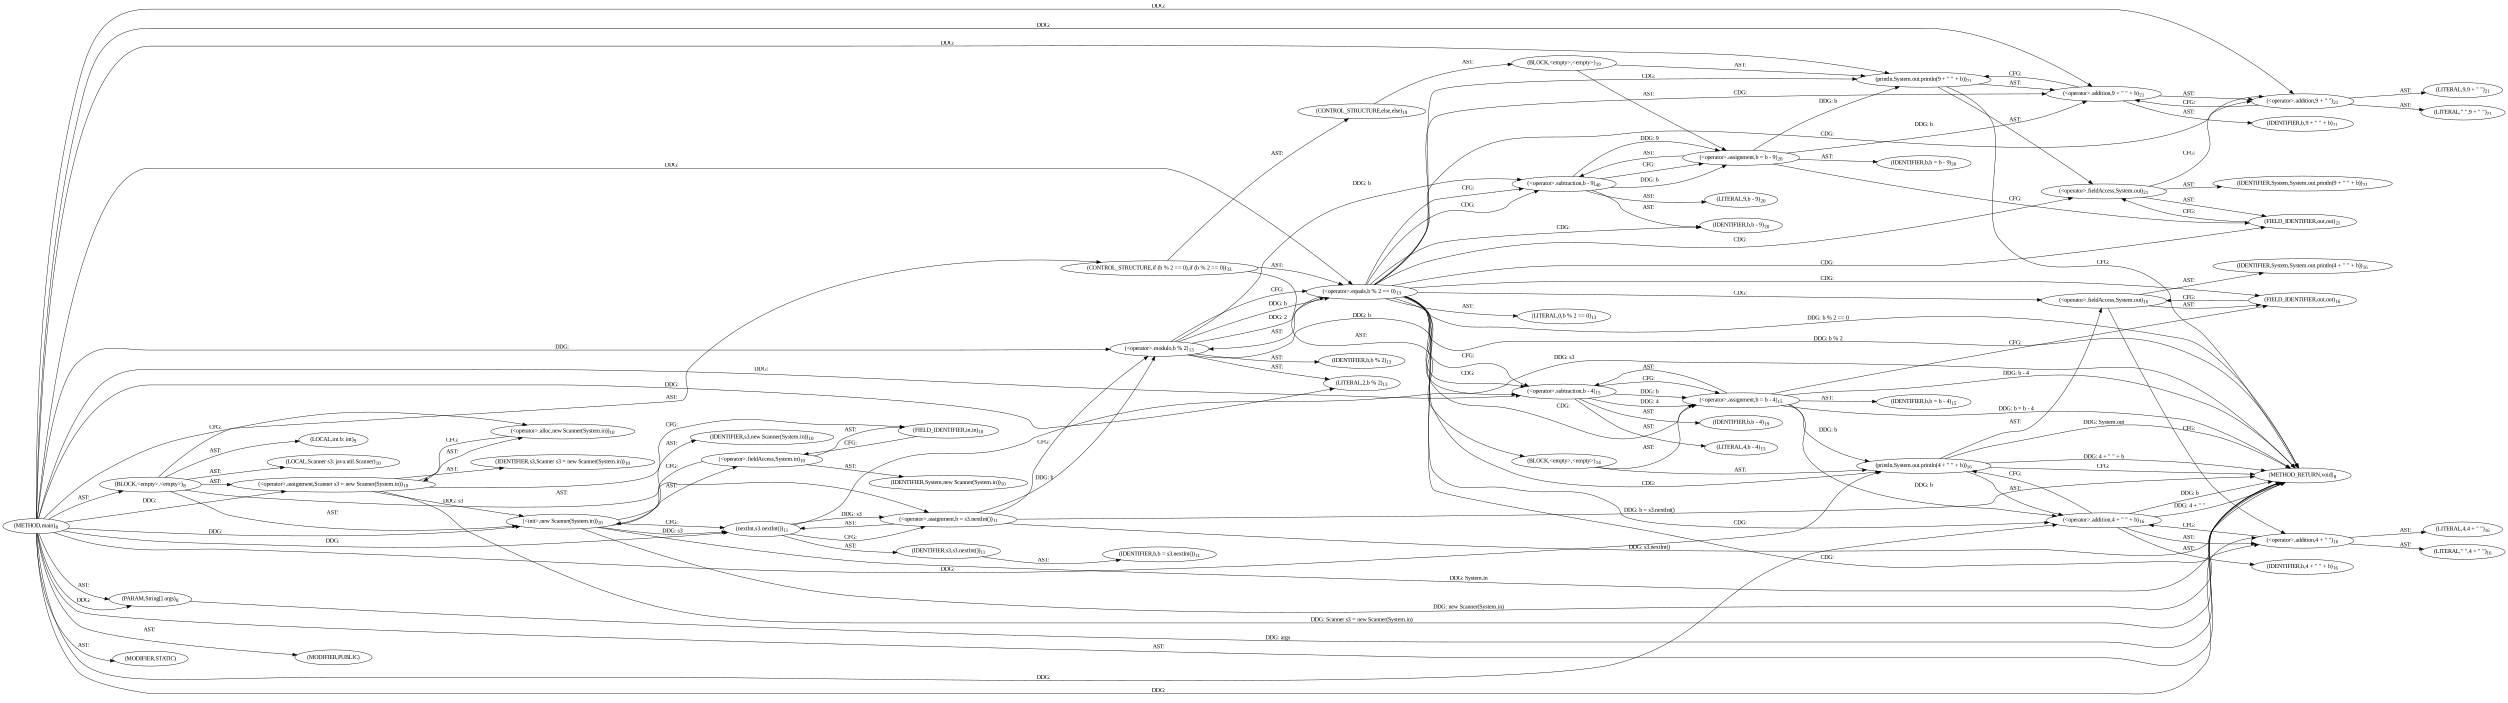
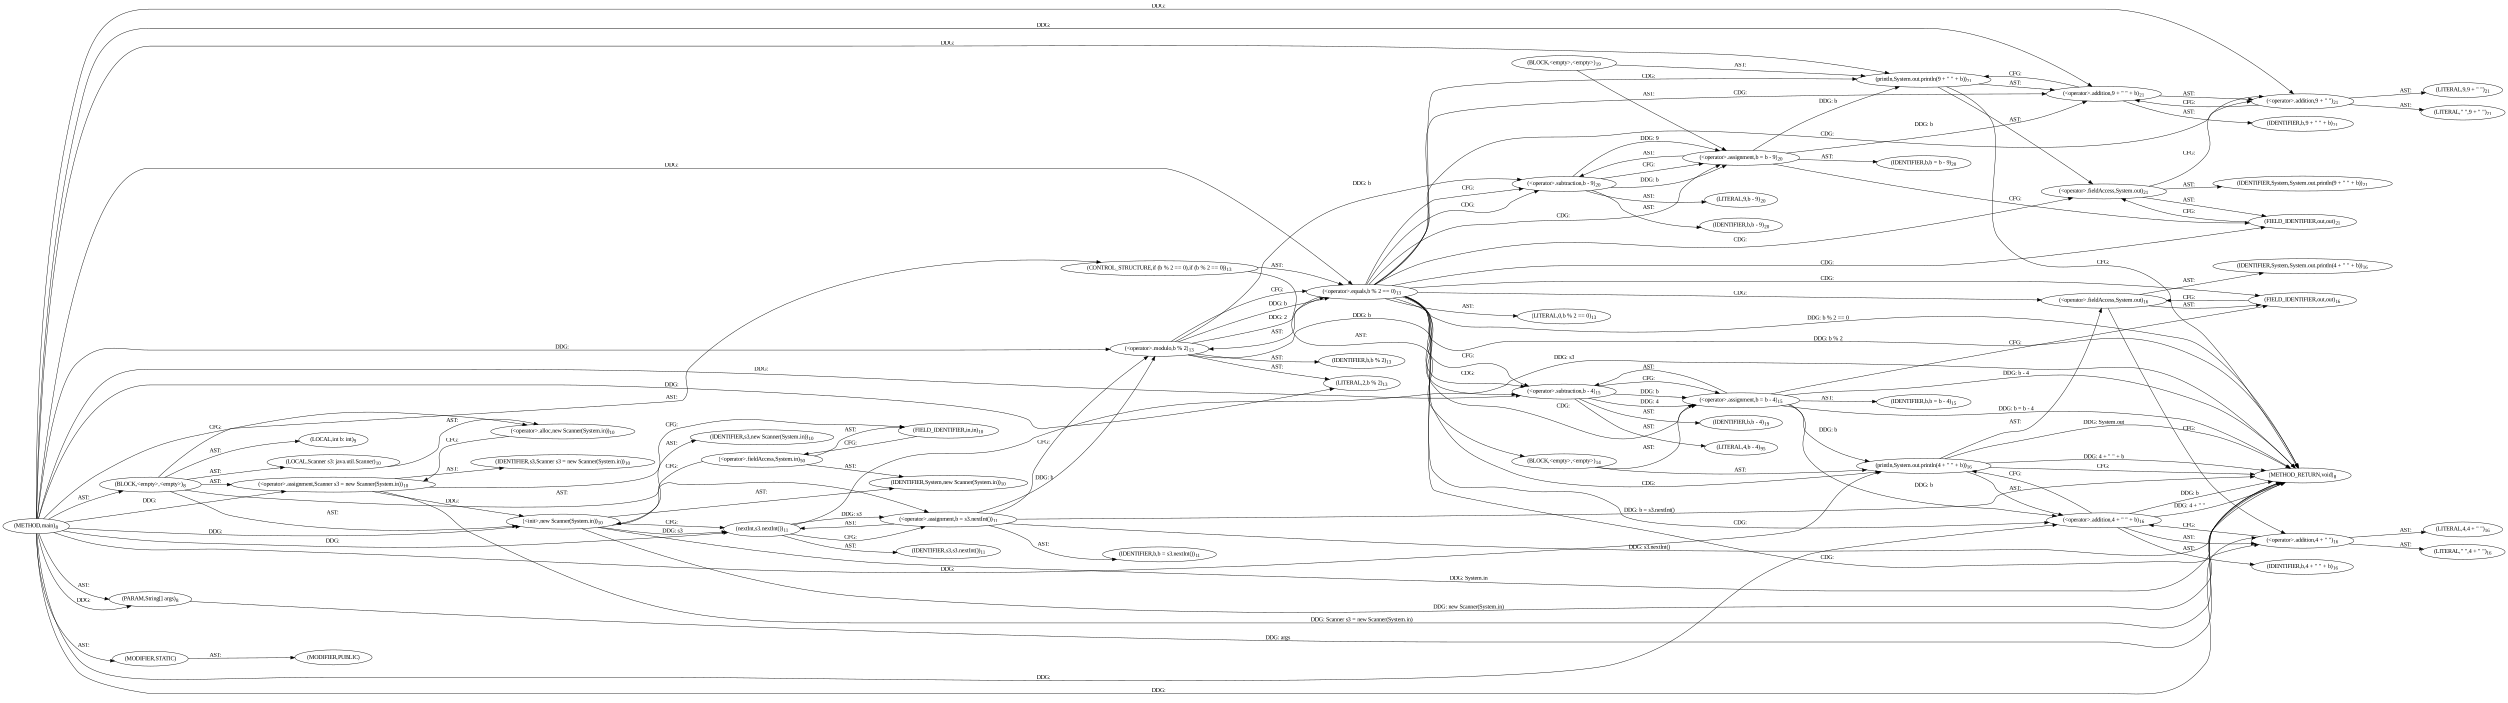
node "(CONTROL_STRUCTURE,else,else)": removed
node "(<operator>.subtraction,b - 9)": text "40" -> "20"
edge "(<operator>.equals,b % 2 == 0)" -> "(IDENTIFIER,b,b - 9)": now "(<operator>.equals,b % 2 == 0)" -> "(<operator>.assignment,b = b - 9)"
node "(CONTROL_STRUCTURE,if (b % 2 == 0),if (b % 2 == 0))": text "33" -> "13"
node "(LITERAL,4,b - 4)": text "15" -> "95"
edge "(<operator>.assignment,Scanner s3 = new Scanner(System.in))" -> "(<operator>.alloc,new Scanner(System.in))": now "(LOCAL,Scanner s3: java.util.Scanner)" -> "(<operator>.alloc,new Scanner(System.in))"
node "(<operator>.fieldAccess,System.in)": text "10" -> "50"
edge "(<init>,new Scanner(System.in))" -> "(<operator>.fieldAccess,System.in)": now "(<init>,new Scanner(System.in))" -> "(IDENTIFIER,System,new Scanner(System.in))"
edge "(<operator>.assignment,Scanner s3 = new Scanner(System.in))" -> "(<init>,new Scanner(System.in))": label "DDG: s3" -> "DDG: "
edge "(IDENTIFIER,s3,s3.nextInt())" -> "(IDENTIFIER,b,b = s3.nextInt())": now "(<operator>.assignment,b = s3.nextInt())" -> "(IDENTIFIER,b,b = s3.nextInt())"
edge "(METHOD,main)" -> "(MODIFIER,PUBLIC)": now "(MODIFIER,STATIC)" -> "(MODIFIER,PUBLIC)"
edge "(METHOD,main)" -> "(METHOD_RETURN,void)": removed, label "AST:"
